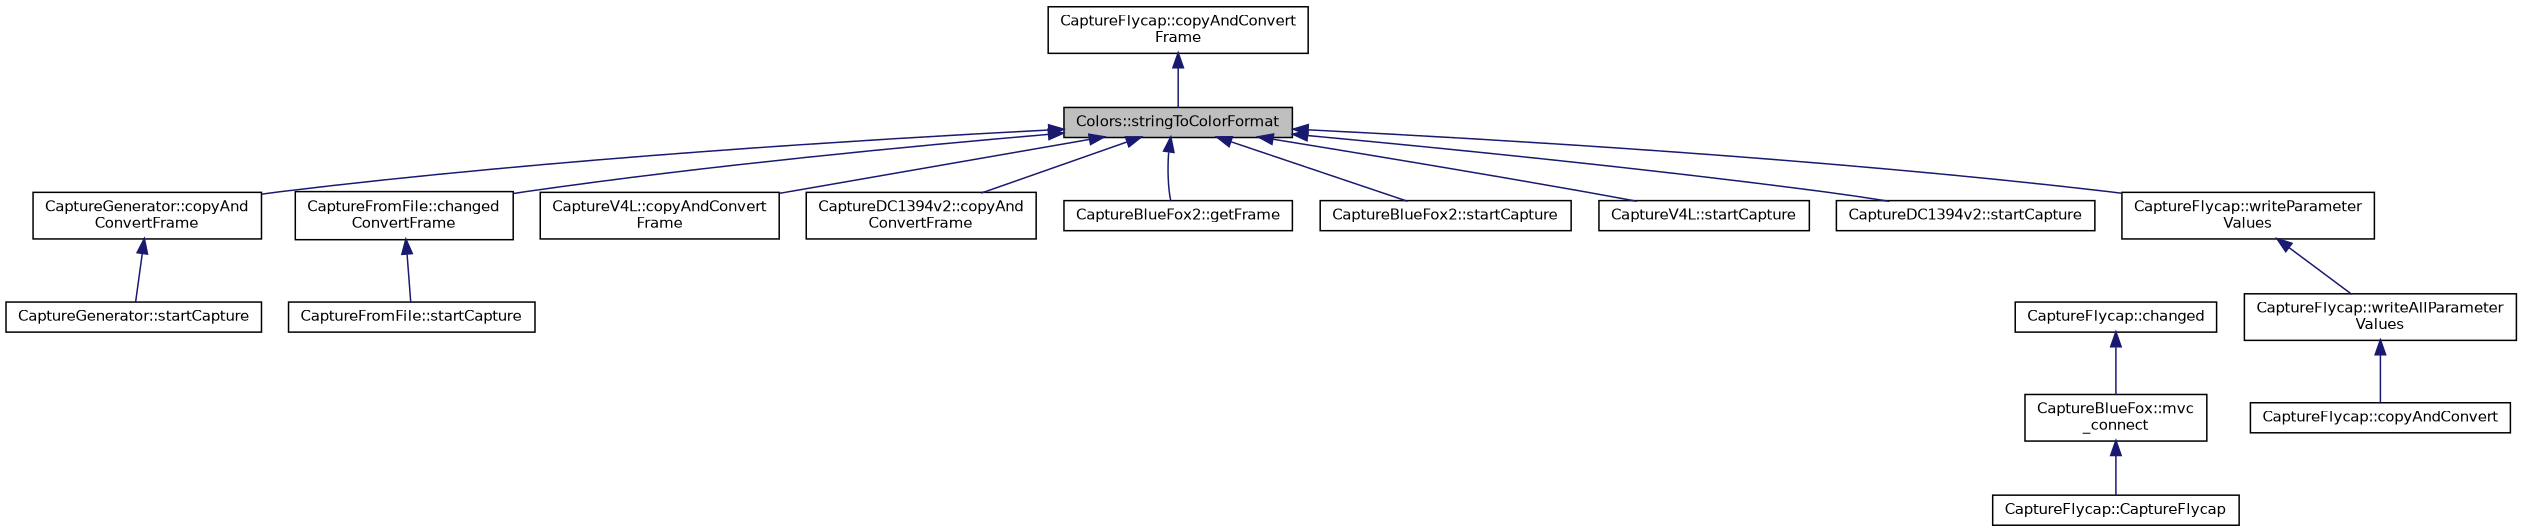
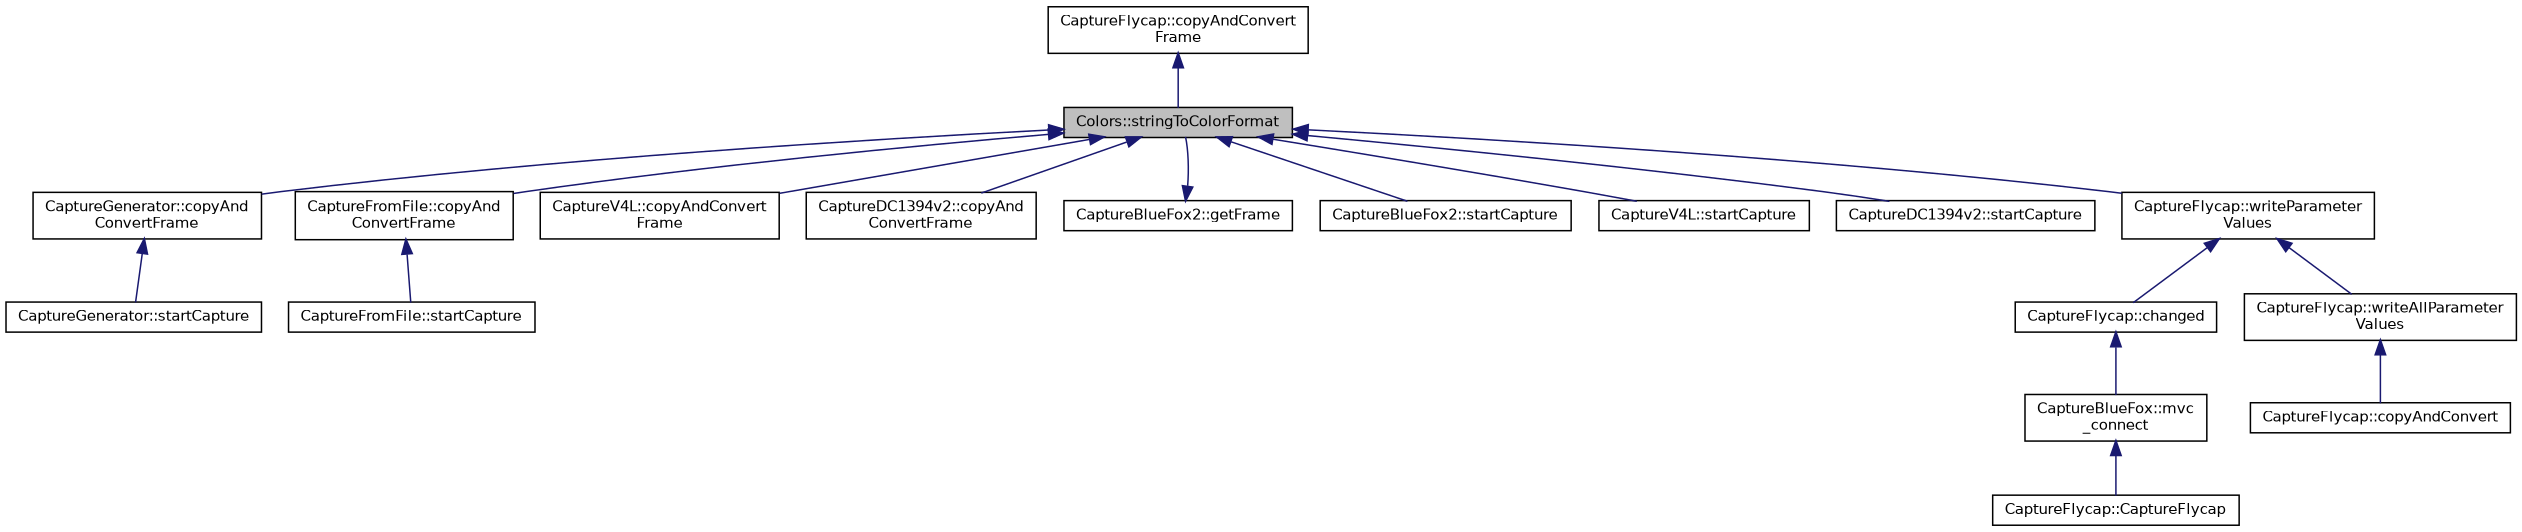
edge "CaptureBlueFox2::getFrame" -> "Colors::stringToColorFormat": reversed
node "CaptureFromFile::changed ConvertFrame": label "CaptureFromFile::changed ConvertFrame" -> "CaptureFromFile::copyAnd ConvertFrame"
edge "CaptureFlycap::changed" -> "CaptureFlycap::writeParameter Values": added
